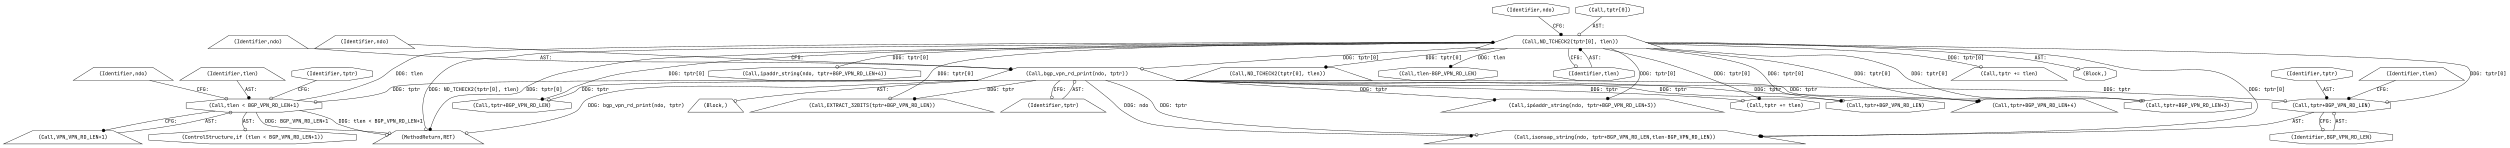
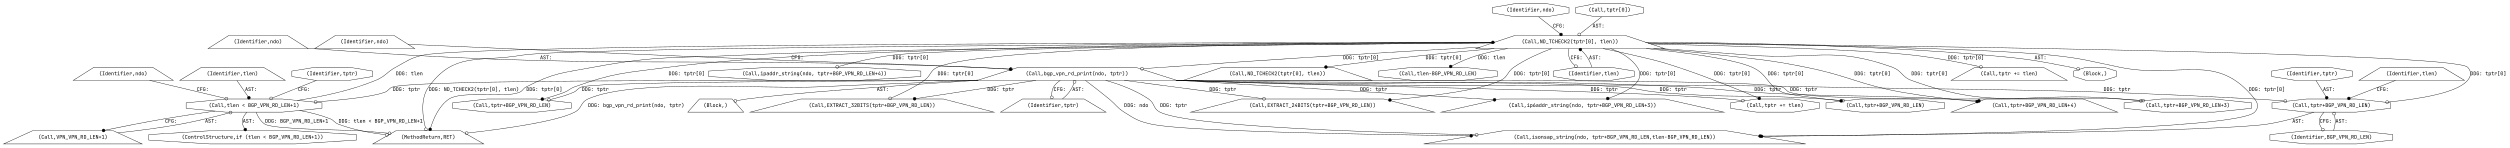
node "(Call,EXTRACT_24BITS(tptr+BGP_VPN_RD_LEN))": added
edge "(Call,tlen < BGP_VPN_RD_LEN+1)" -> "(ControlStructure,if (tlen < BGP_VPN_RD_LEN+1))": arrowhead odot -> dot
